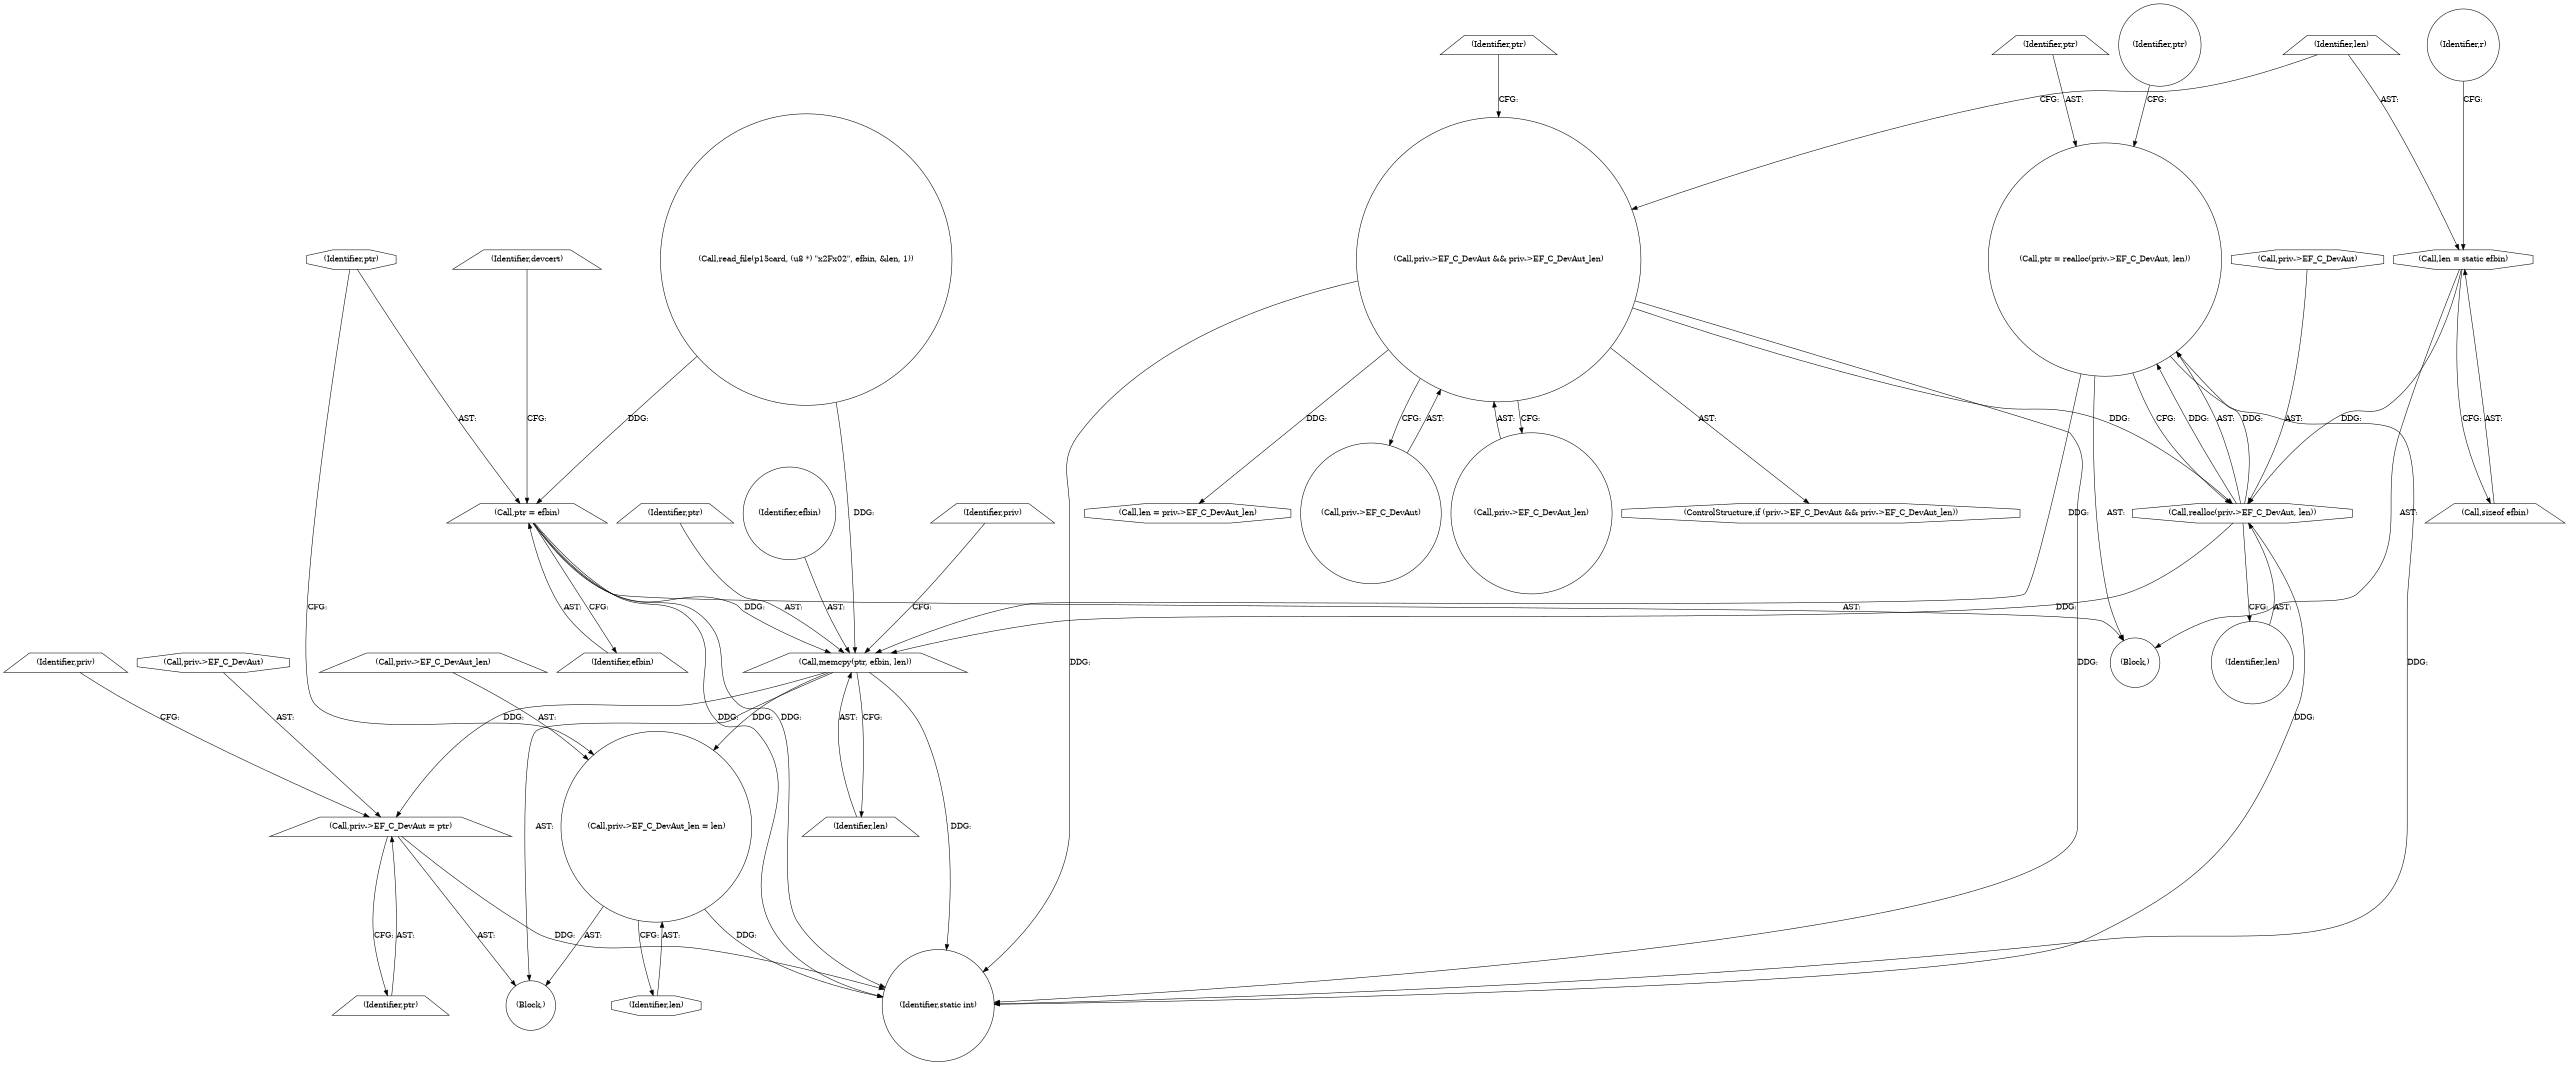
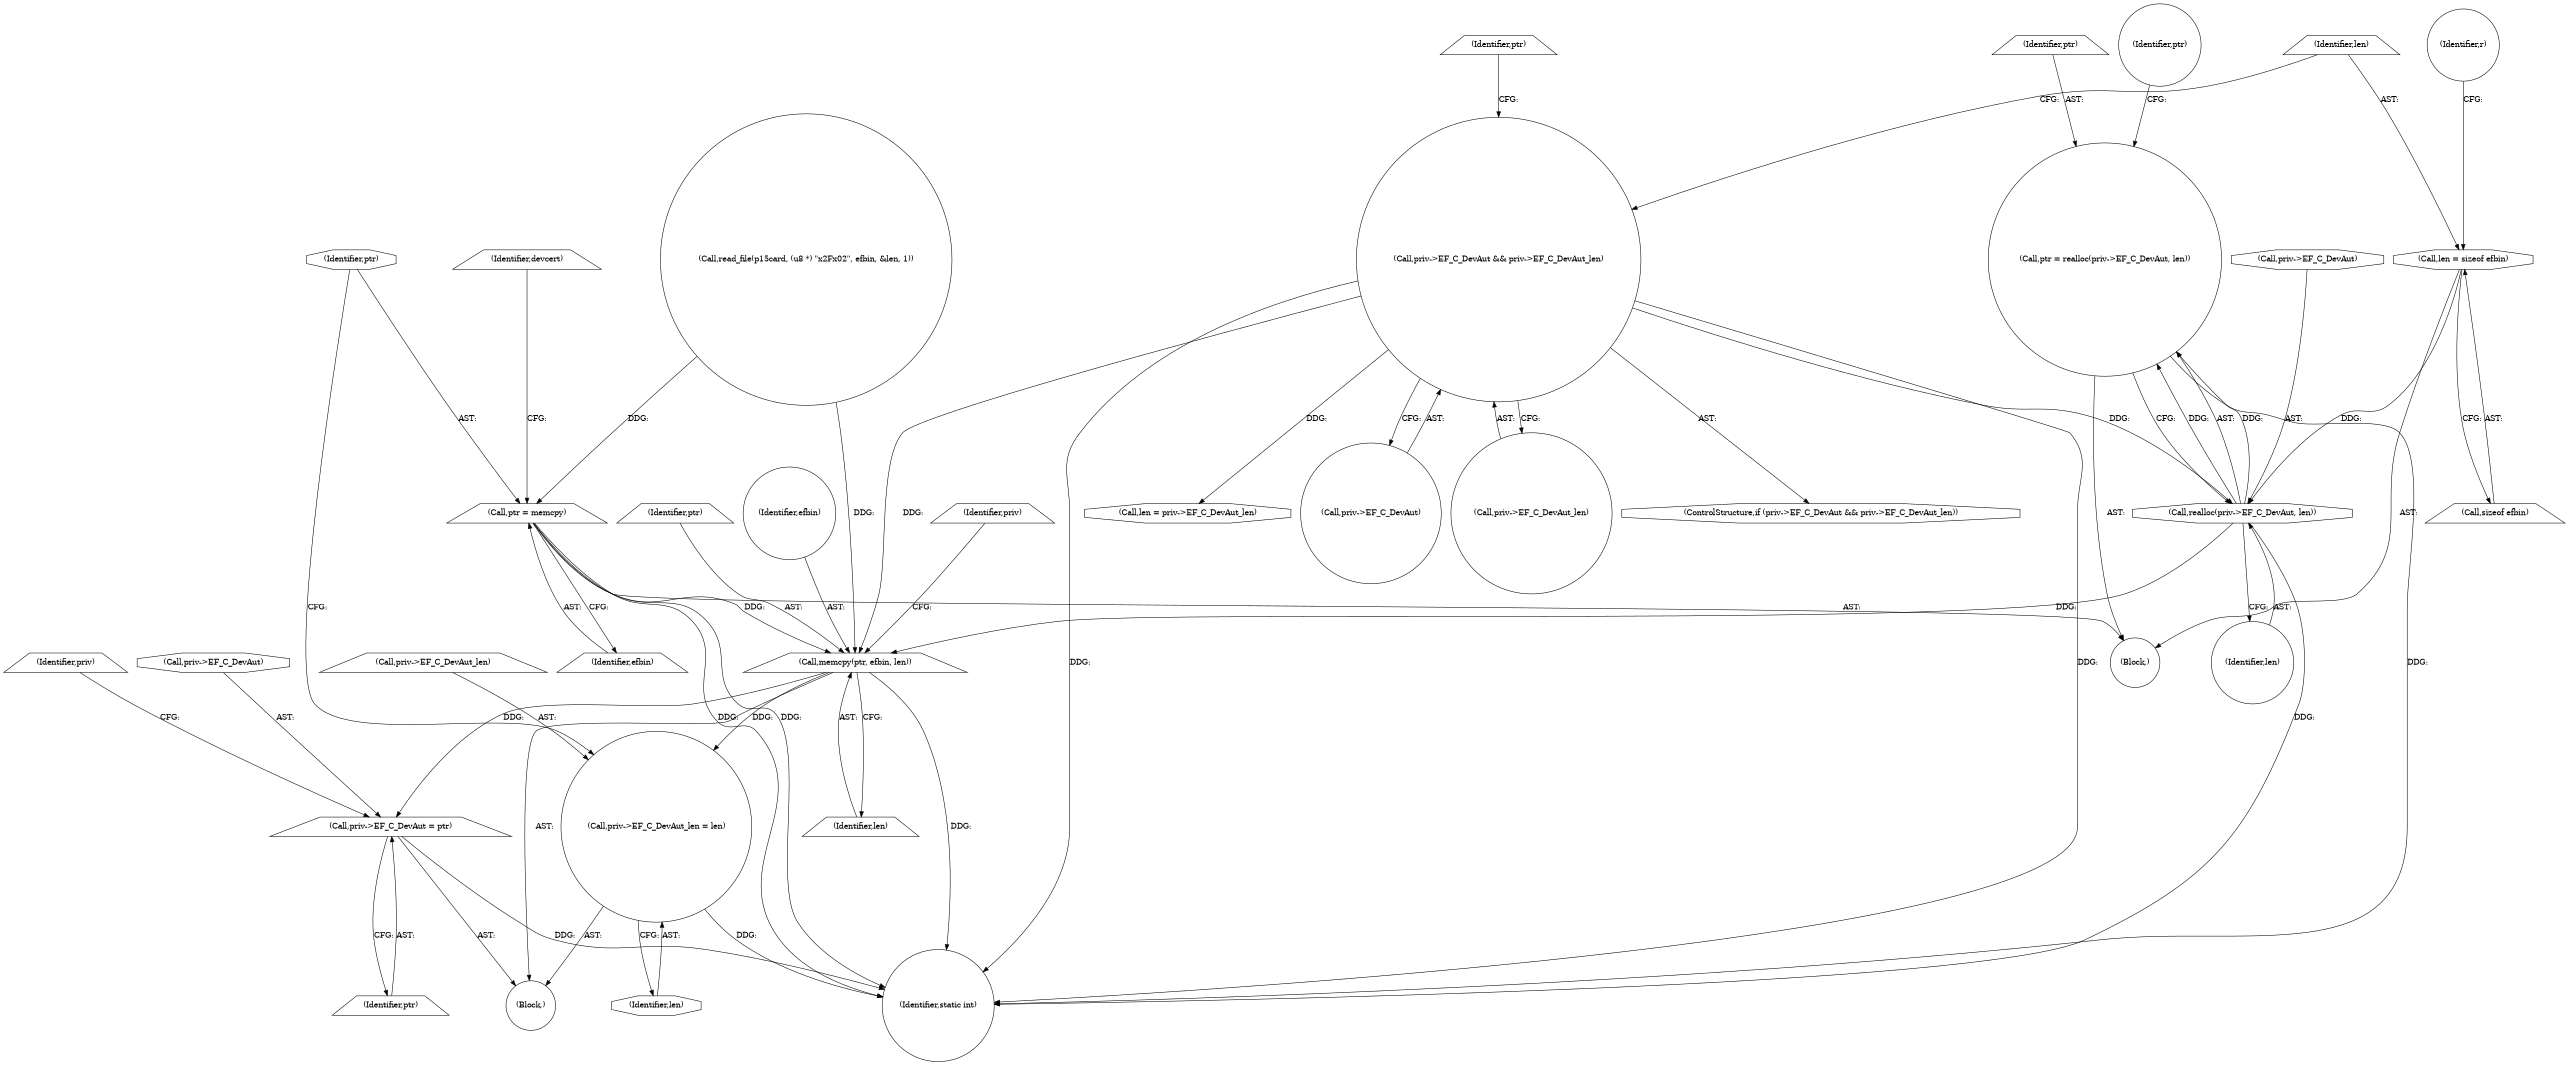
node "(Call,len = static efbin)": label "(Call,len = static efbin)" -> "(Call,len = sizeof efbin)"
node "(Call,ptr = efbin)": label "(Call,ptr = efbin)" -> "(Call,ptr = memcpy)"
edge "(Call,ptr = realloc(priv->EF_C_DevAut, len))" -> "(Call,memcpy(ptr, efbin, len))": now "(Call,priv->EF_C_DevAut && priv->EF_C_DevAut_len)" -> "(Call,memcpy(ptr, efbin, len))"
